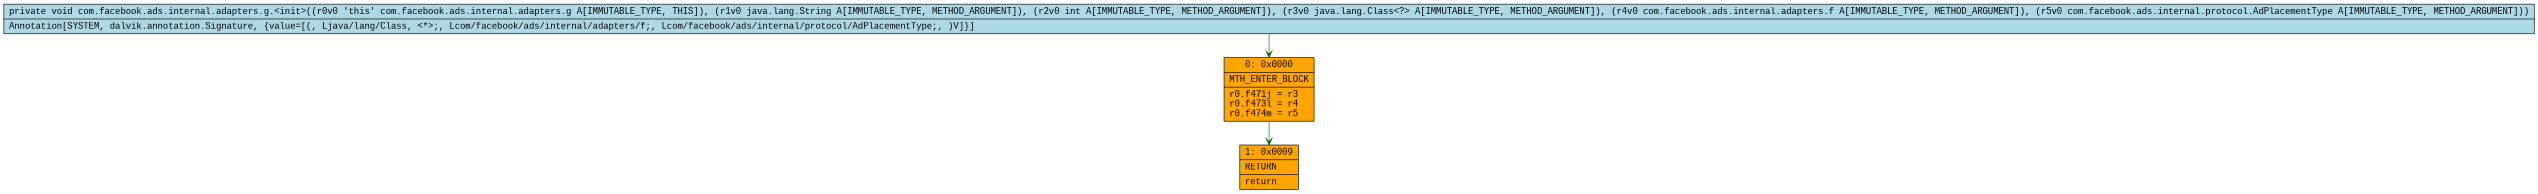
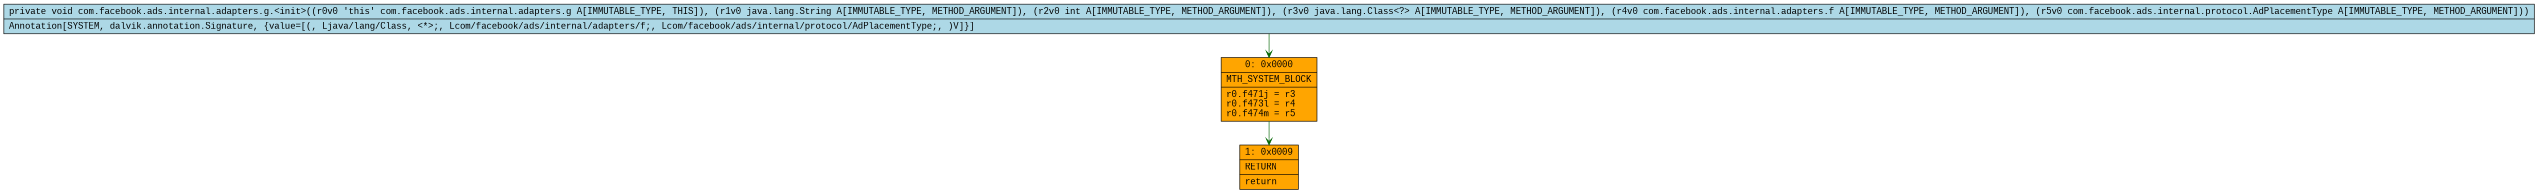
node "0: 0x0000": text "MTH_ENTER_BLOCK" -> "MTH_SYSTEM_BLOCK"
